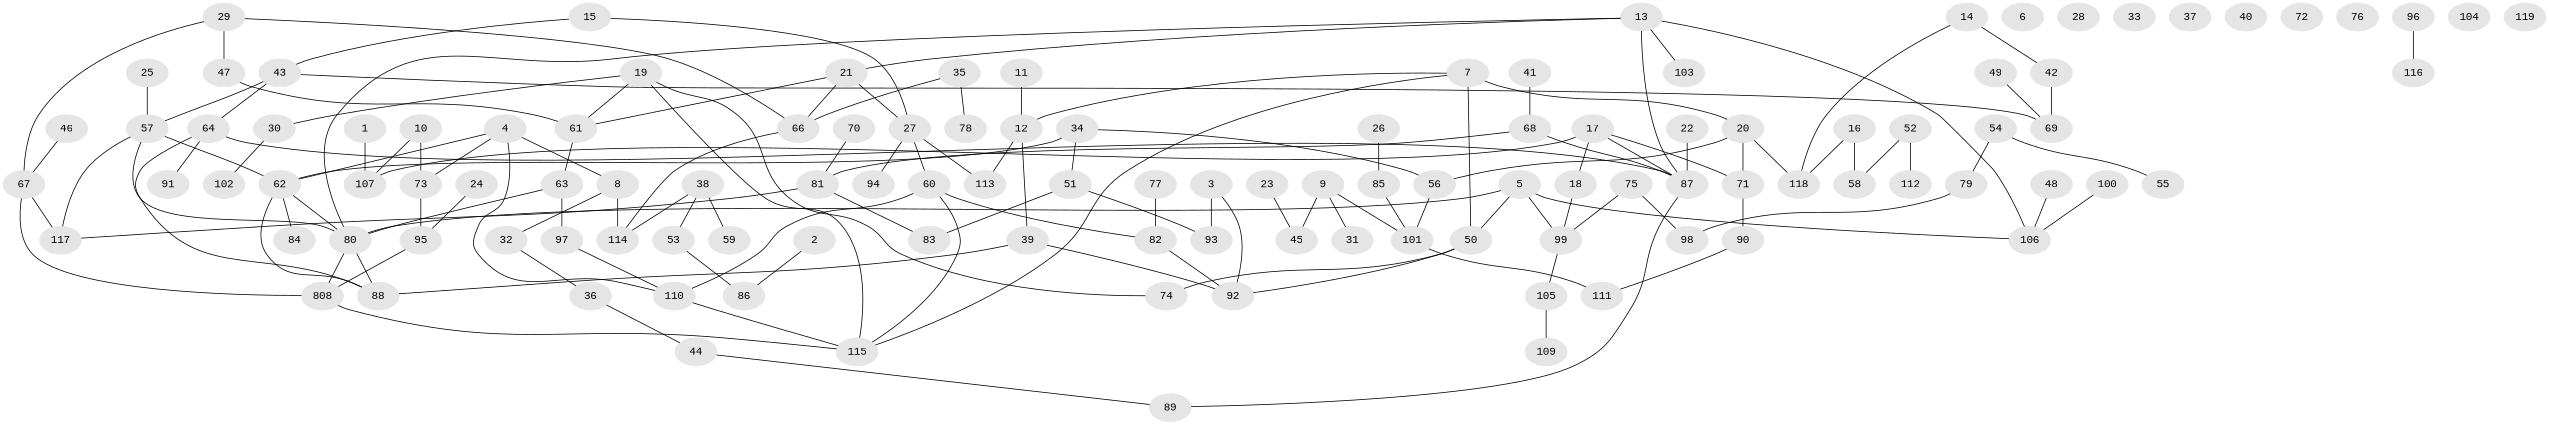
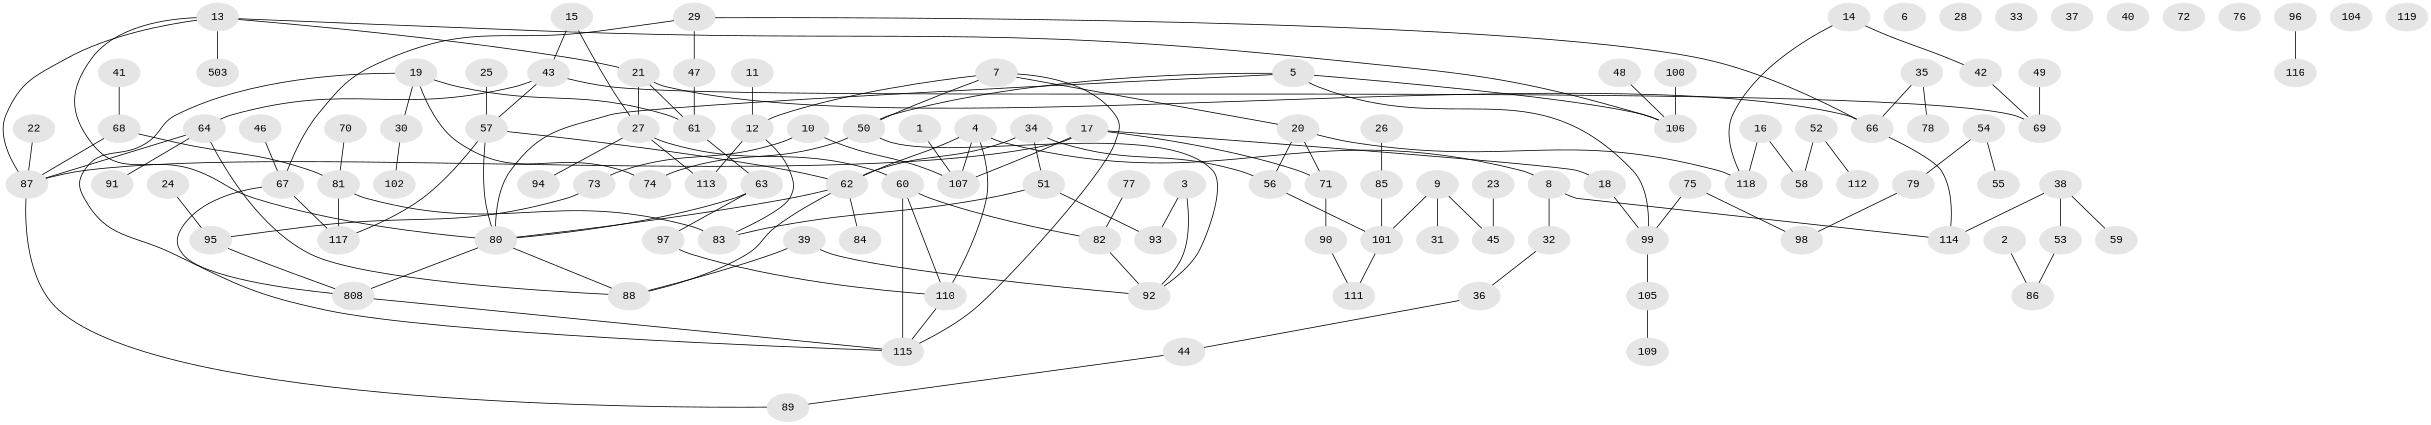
node "103": label "103" -> "503"
edge "4" -- "73": now "4" -- "107"
edge "12" -- "39": now "12" -- "83"
